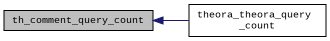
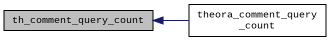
node "theora_theora_query _count": label "theora_theora_query _count" -> "theora_comment_query _count"
